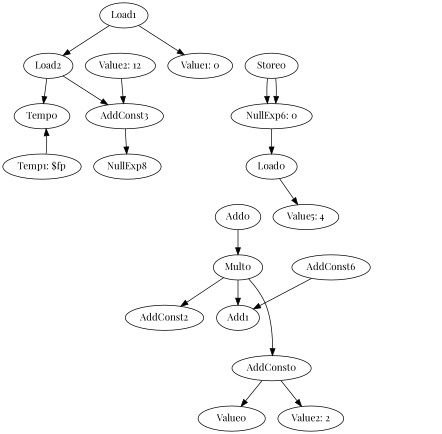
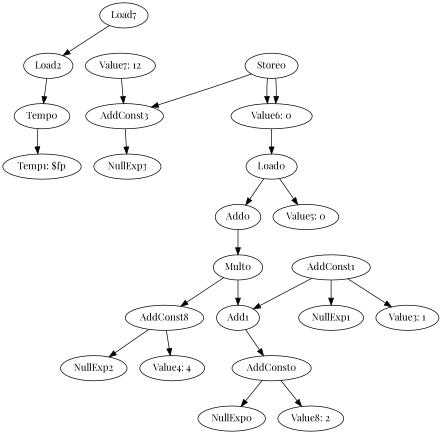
node "Load1": label "Load1" -> "Load7"
node "Value2: 12": label "Value2: 12" -> "Value7: 12"
node "Value1: 0": removed
edge "Load2" -> "AddConst3": now "Store0" -> "AddConst3"
node "NullExp6: 0": label "NullExp6: 0" -> "Value6: 0"
edge "Temp1: $fp" -> "Temp0": reversed
node "NullExp8": label "NullExp8" -> "NullExp3"
edge "Load0" -> "Add0": added
node "Value5: 4": label "Value5: 4" -> "Value5: 0"
node "AddConst6": label "AddConst6" -> "AddConst1"
edge "Mult0" -> "AddConst0": now "Add1" -> "AddConst0"
node "AddConst2": label "AddConst2" -> "AddConst8"
node "NullExp1": added
node "Value3: 1": added
node "NullExp2": added
node "Value4: 4": added
node "Value0": label "Value0" -> "NullExp0"
node "Value2: 2": label "Value2: 2" -> "Value8: 2"
